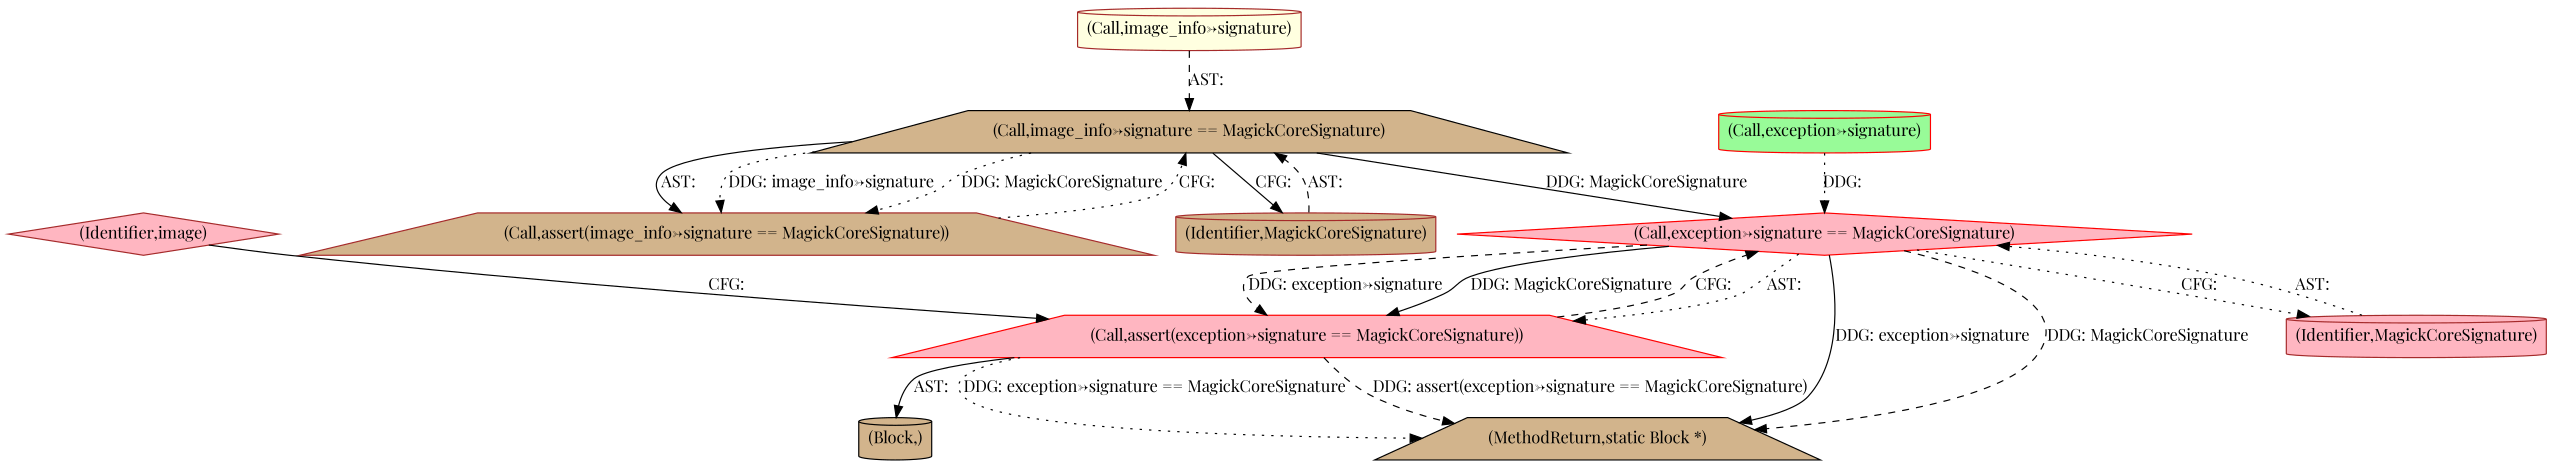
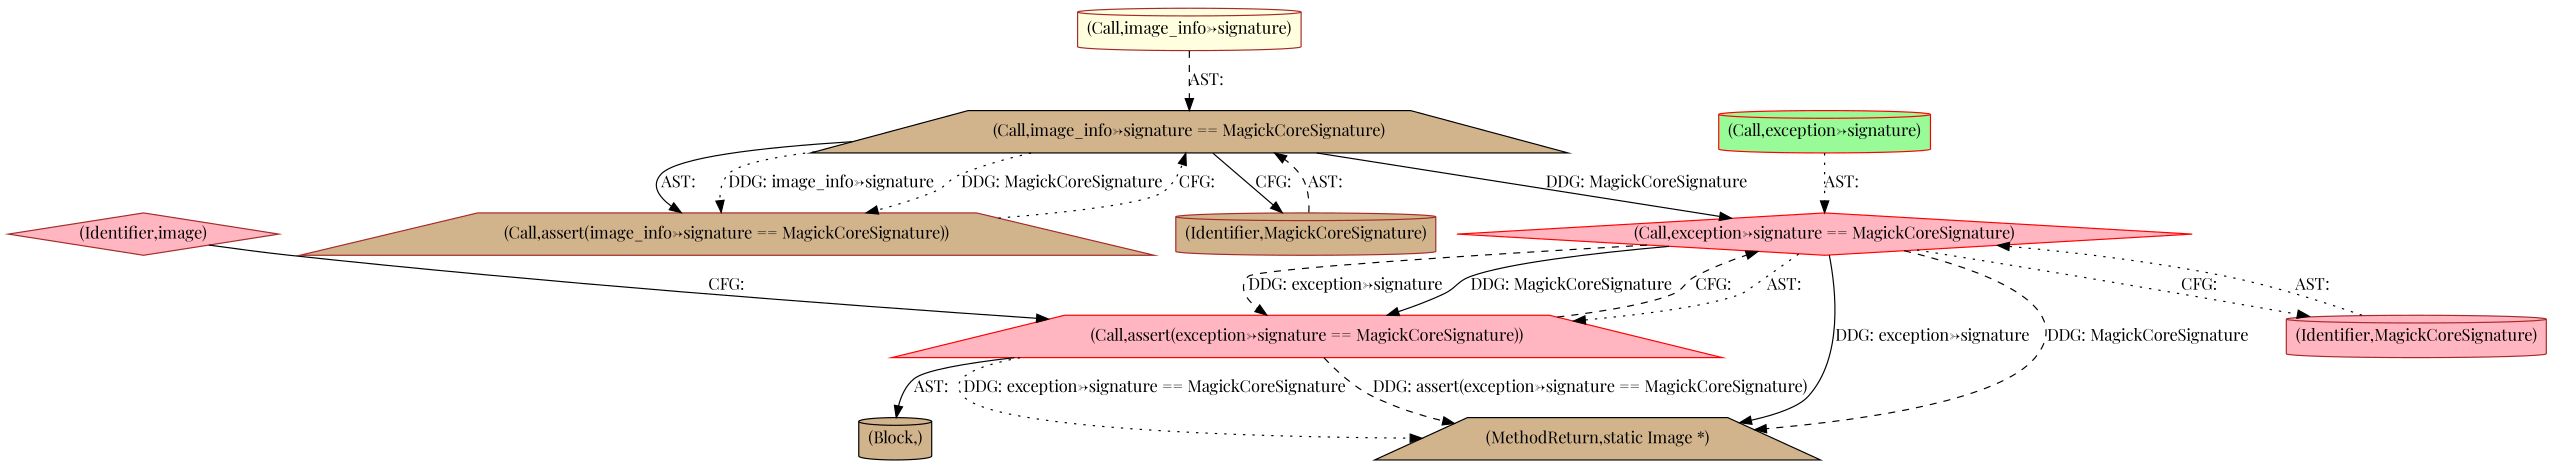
edge "(Call,exception->signature)" -> "(Call,exception->signature == MagickCoreSignature)": label "DDG: " -> "AST: "
node "(MethodReturn,static Block *)": label "(MethodReturn,static Block *)" -> "(MethodReturn,static Image *)"
